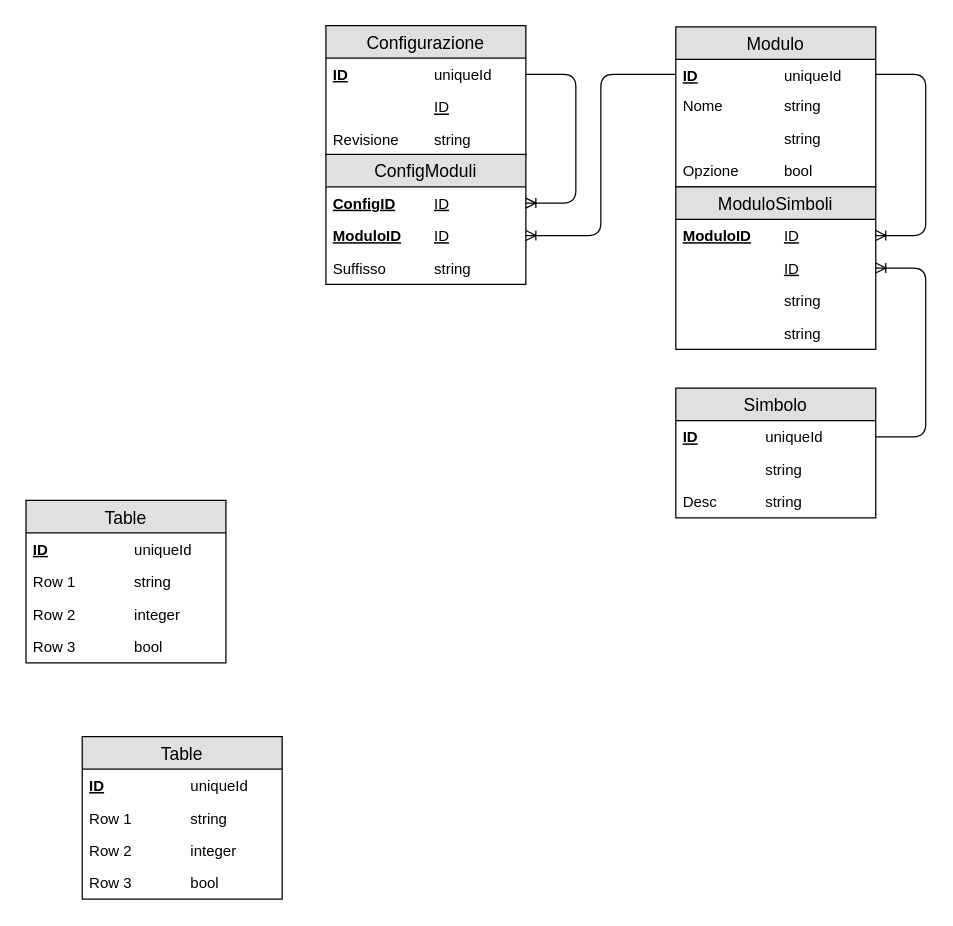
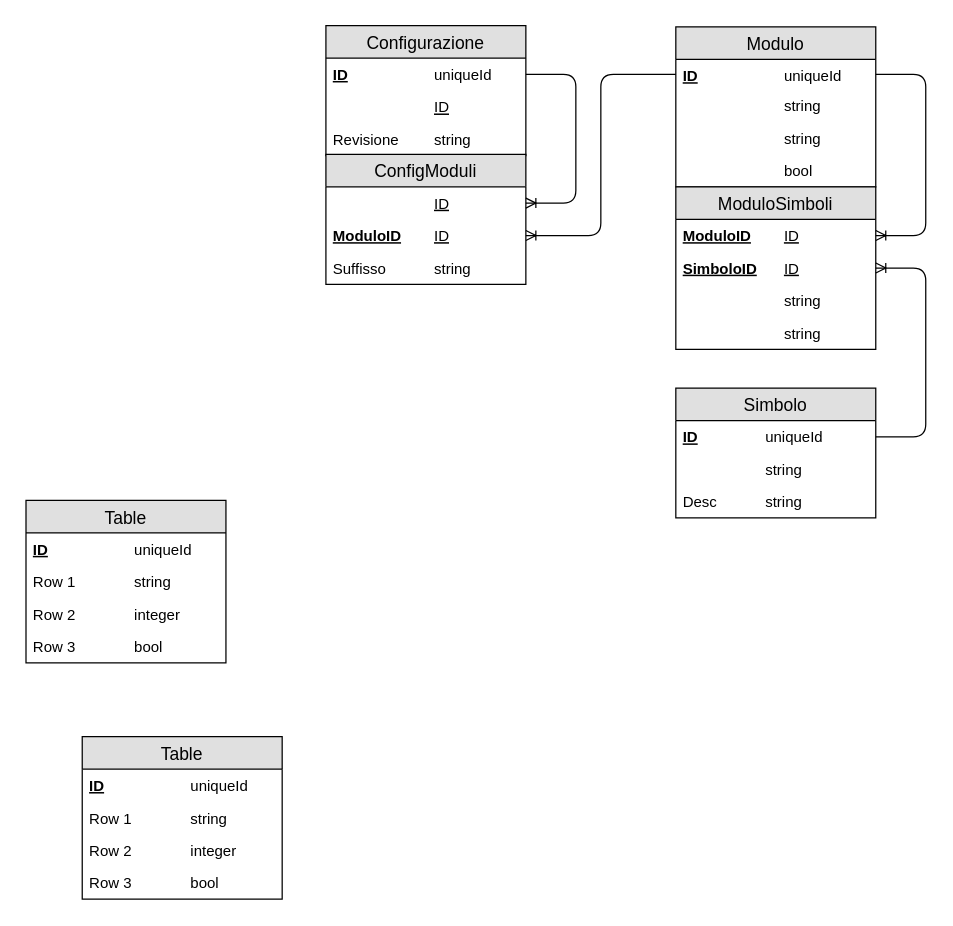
node "Nome": removed
node "Opzione": removed
node "ConfigID": removed
node "SimboloID": added
